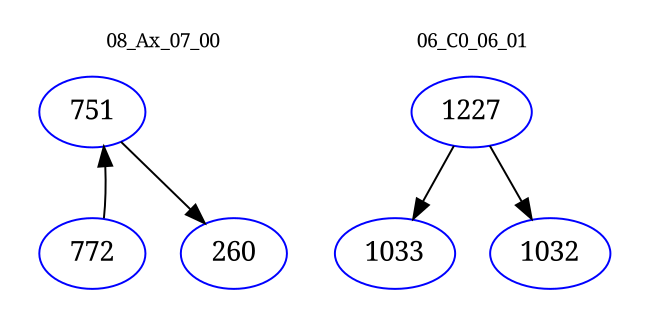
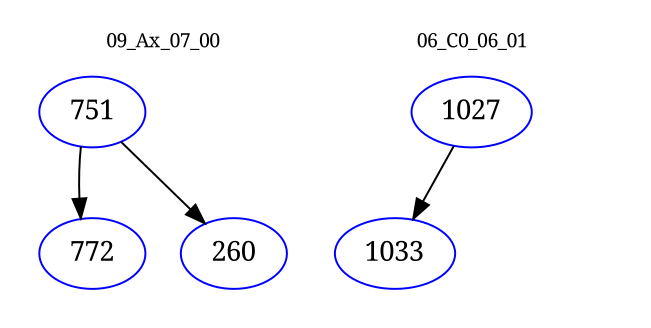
cluster "08_Ax_07_00": label "08_Ax_07_00" -> "09_Ax_07_00"
node "1227": label "1227" -> "1027"
edge "772" -> "751": reversed
node "1032": removed
